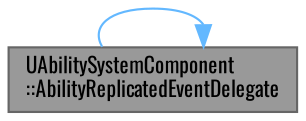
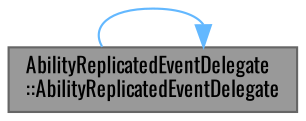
node "UAbilitySystemComponent ::AbilityReplicatedEventDelegate": label "UAbilitySystemComponent ::AbilityReplicatedEventDelegate" -> "AbilityReplicatedEventDelegate ::AbilityReplicatedEventDelegate"
